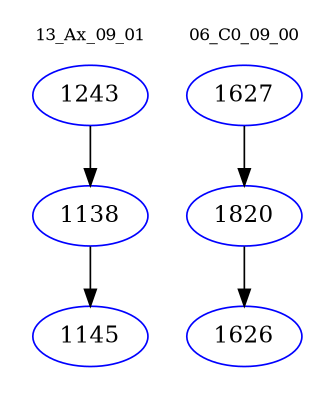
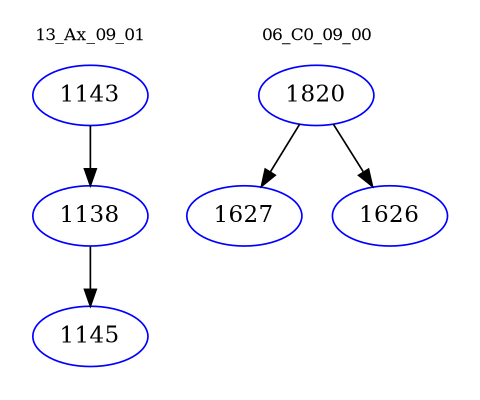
node "1243": label "1243" -> "1143"
edge "1627" -> "1820": reversed
